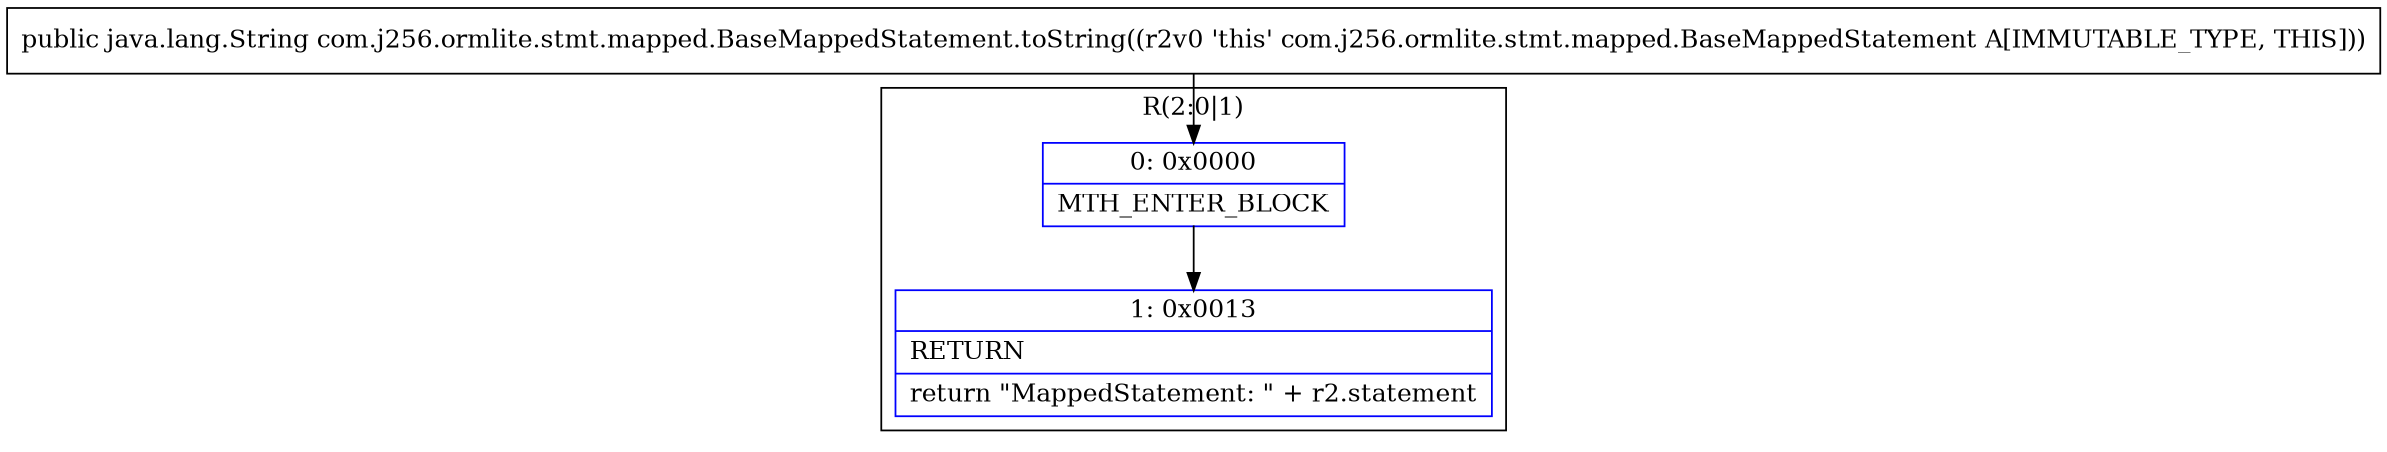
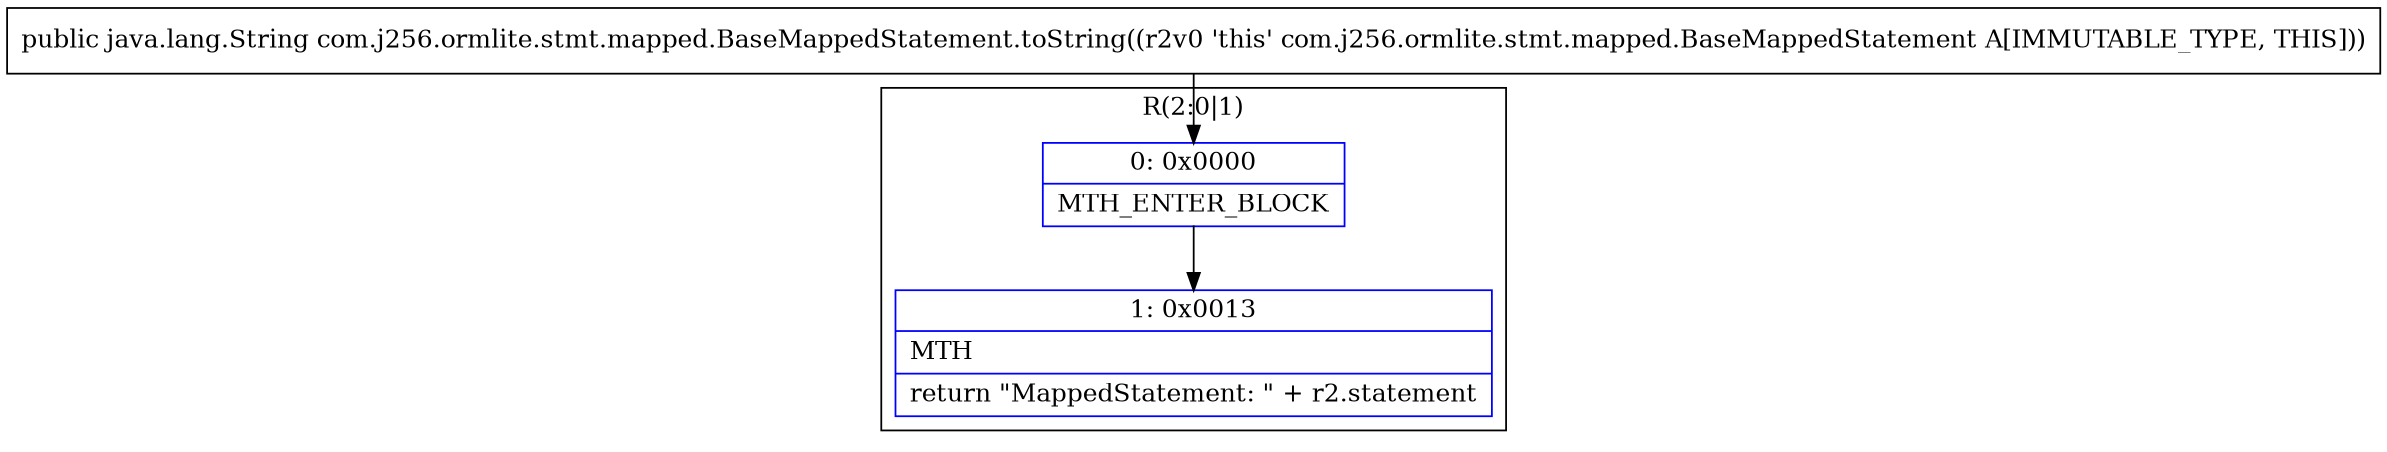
node "1: 0x0013": text "RETURN" -> "MTH"
